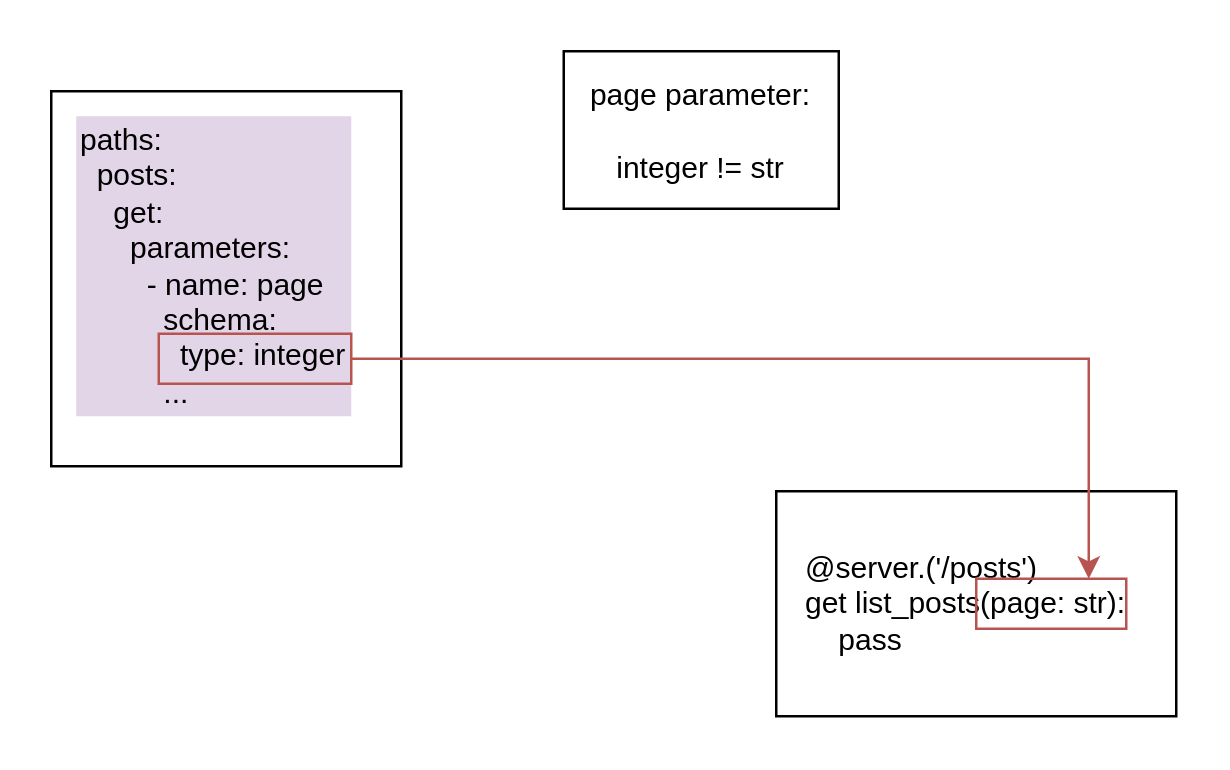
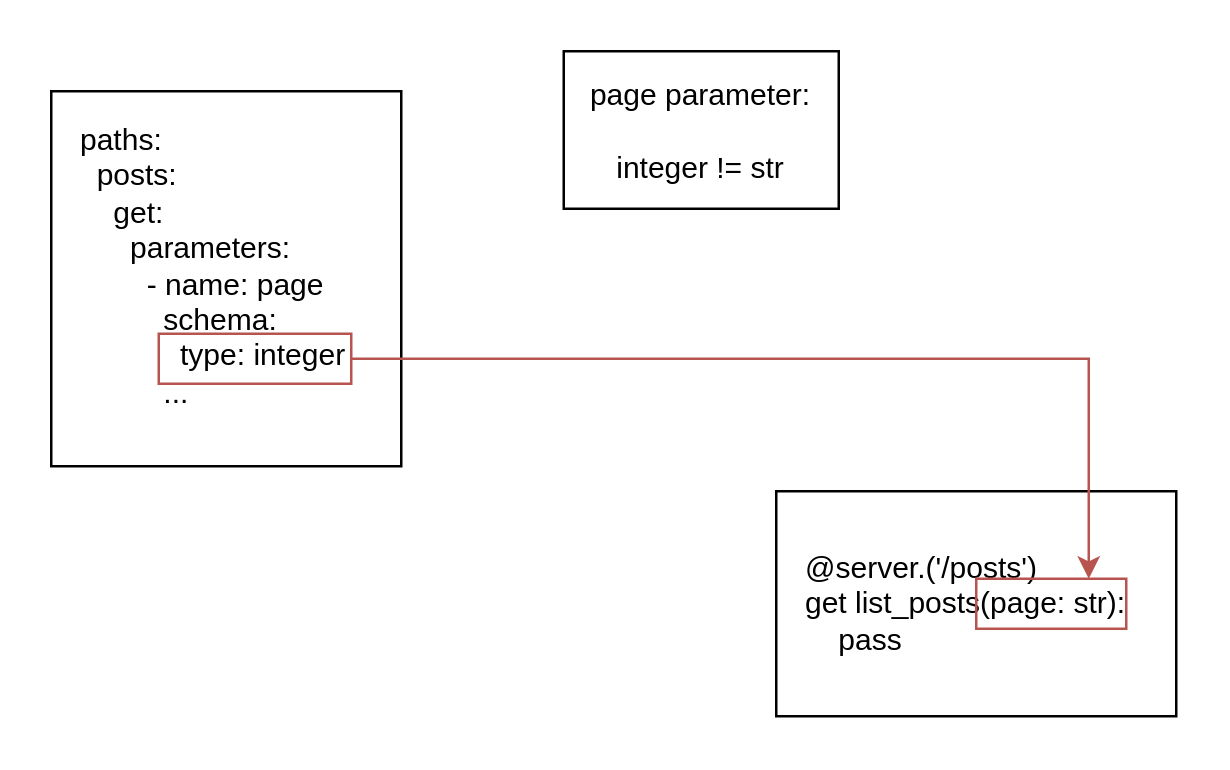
node "paths: posts: get: parameters: - name: page schema: type: integer ...": fillcolor #e1d5e7 -> #ffffff
